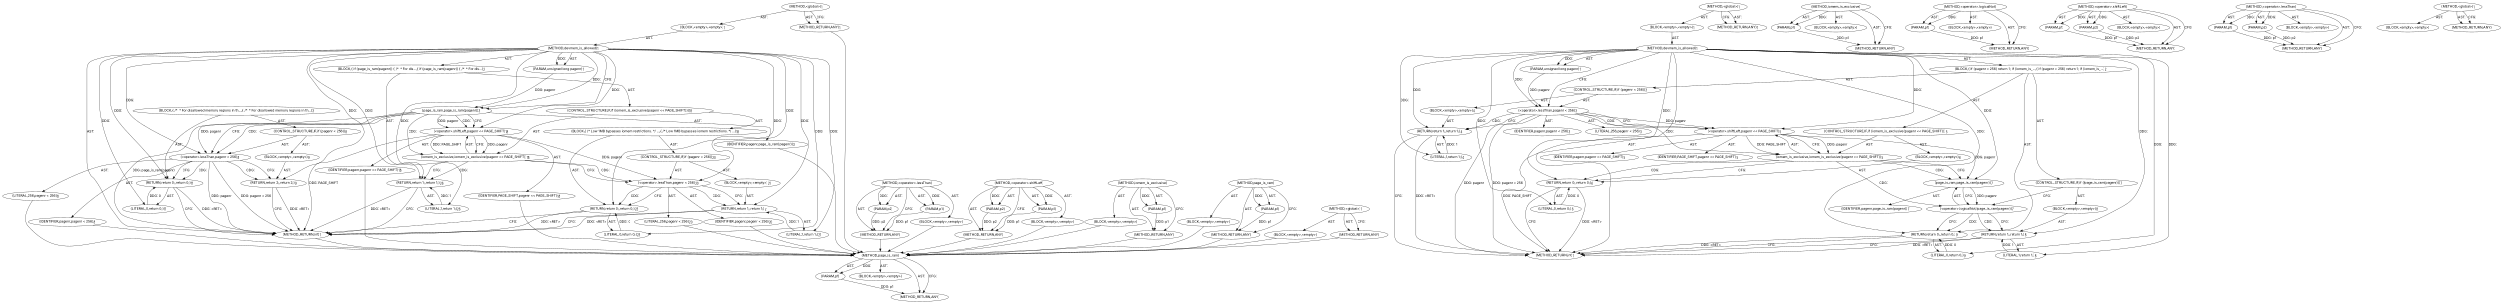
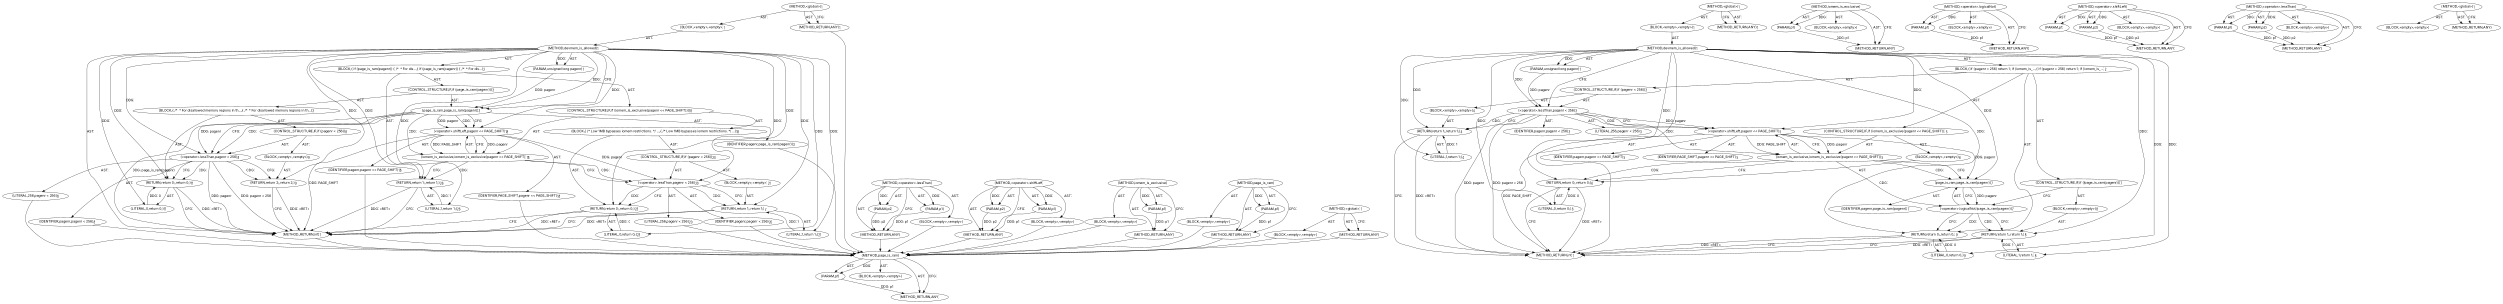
node "(CONTROL_STRUCTURE,IF,if (page_is_ram(pagenr)))": added
